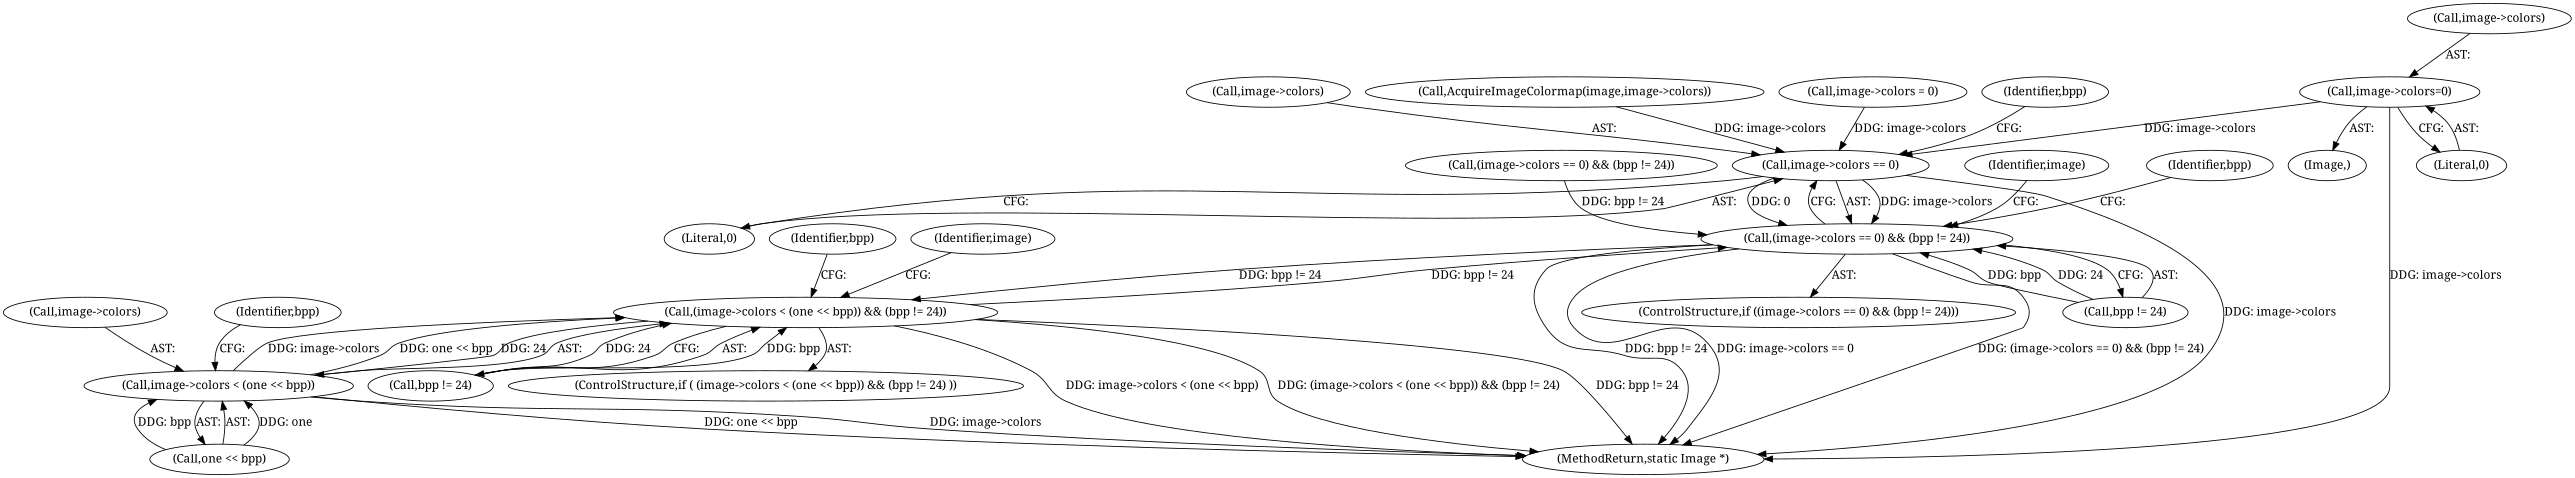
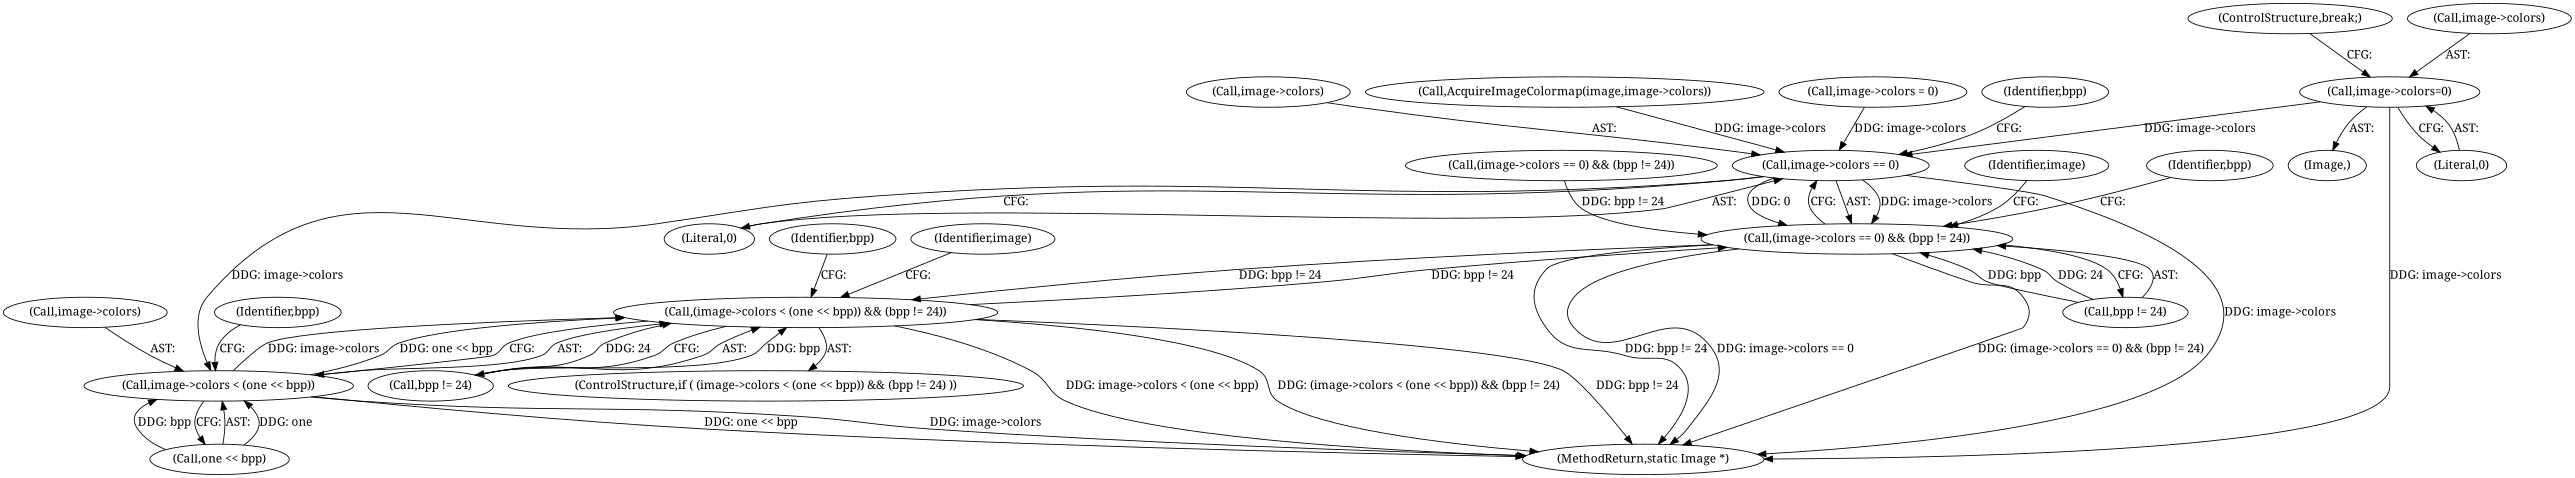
node "(ControlStructure,break;)": added
edge "(Call,image->colors == 0)" -> "(Call,image->colors < (one << bpp))": added, label "DDG: image->colors"
node "(ControlStructure,if ((image->colors == 0) && (bpp != 24)))": removed
edge "(Call,(image->colors < (one << bpp)) && (bpp != 24))" -> "(Call,image->colors < (one << bpp))": label "DDG: 24" -> "CFG: "
edge "(Call,image->colors < (one << bpp))" -> "(Call,one << bpp)": label "AST: " -> "CFG: "
